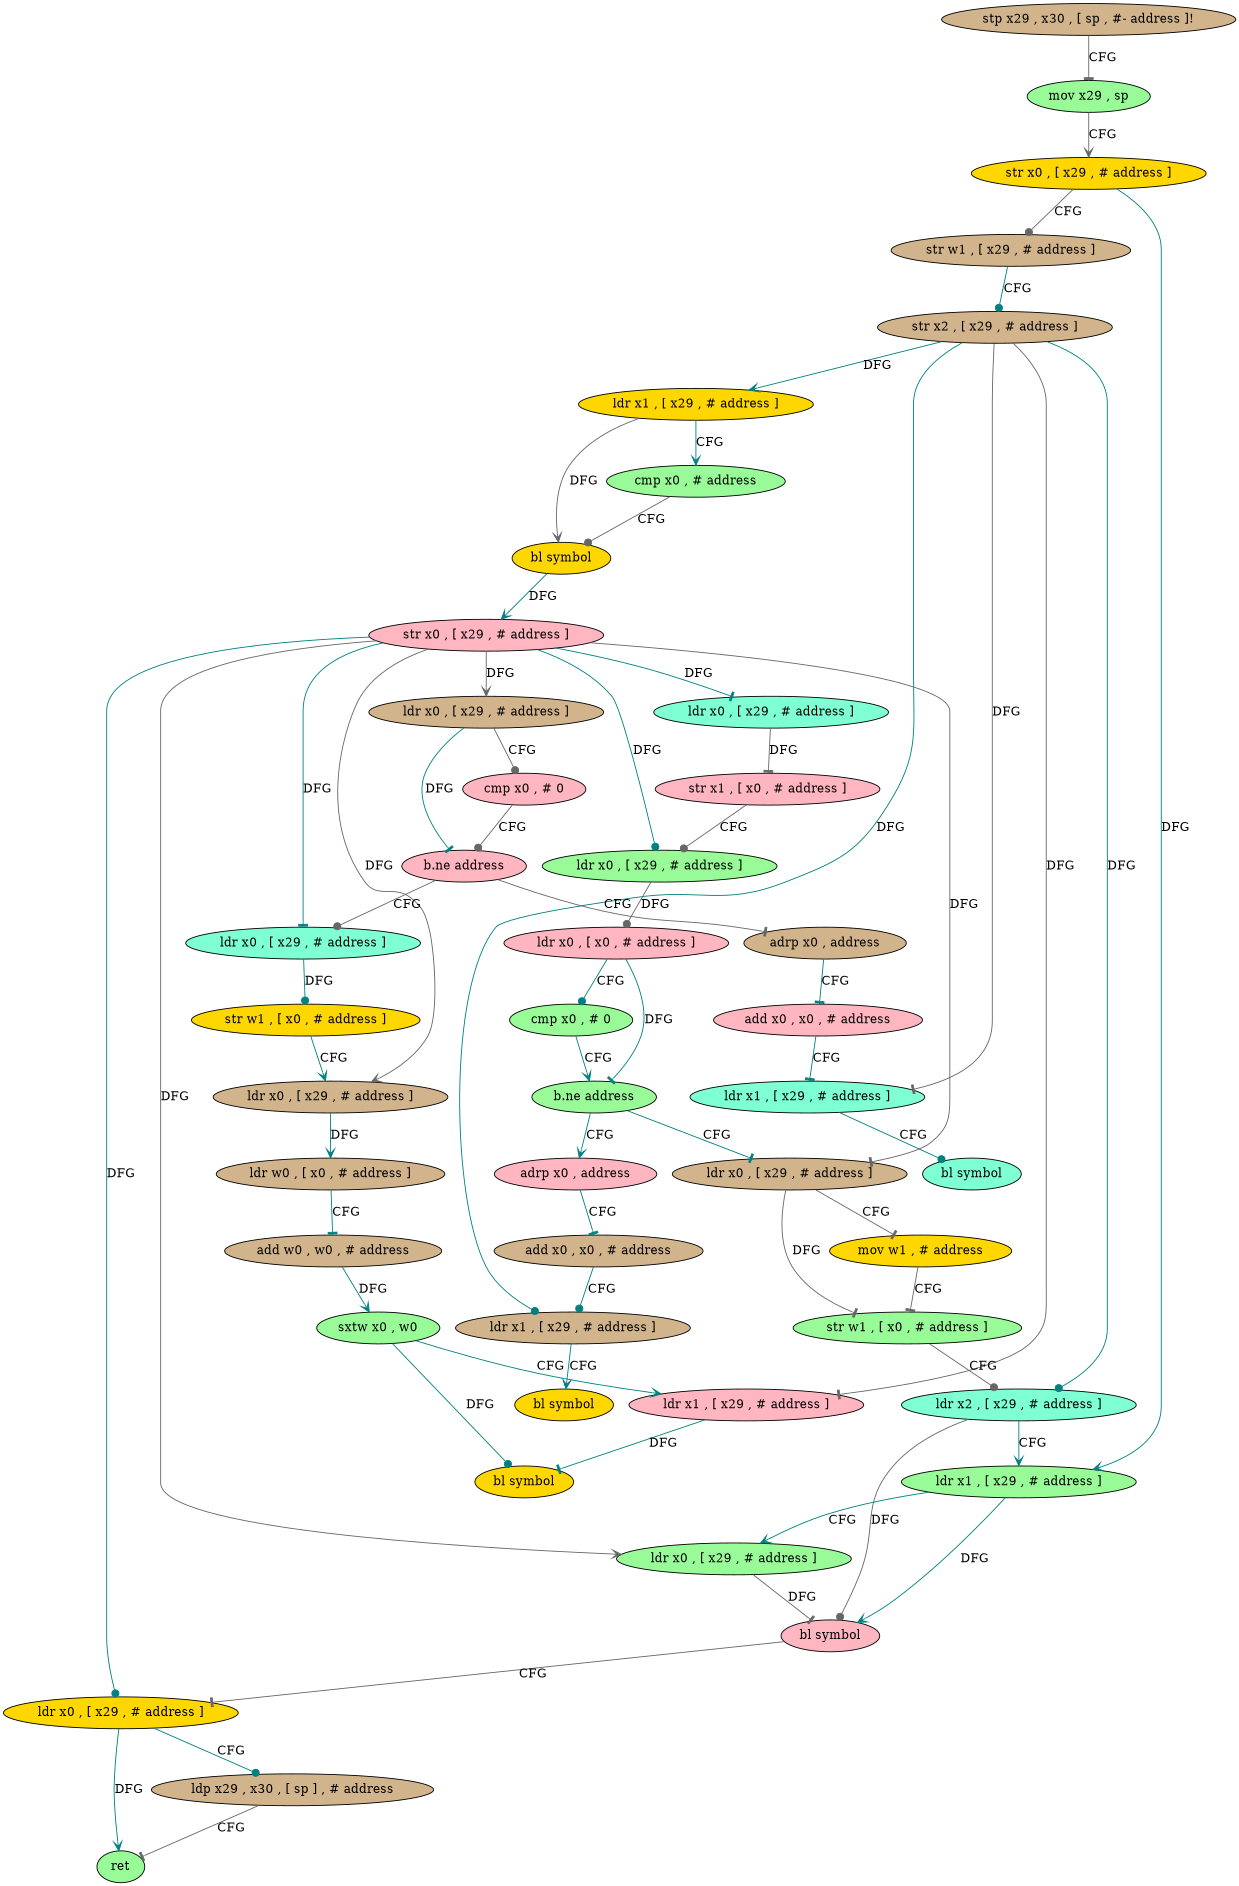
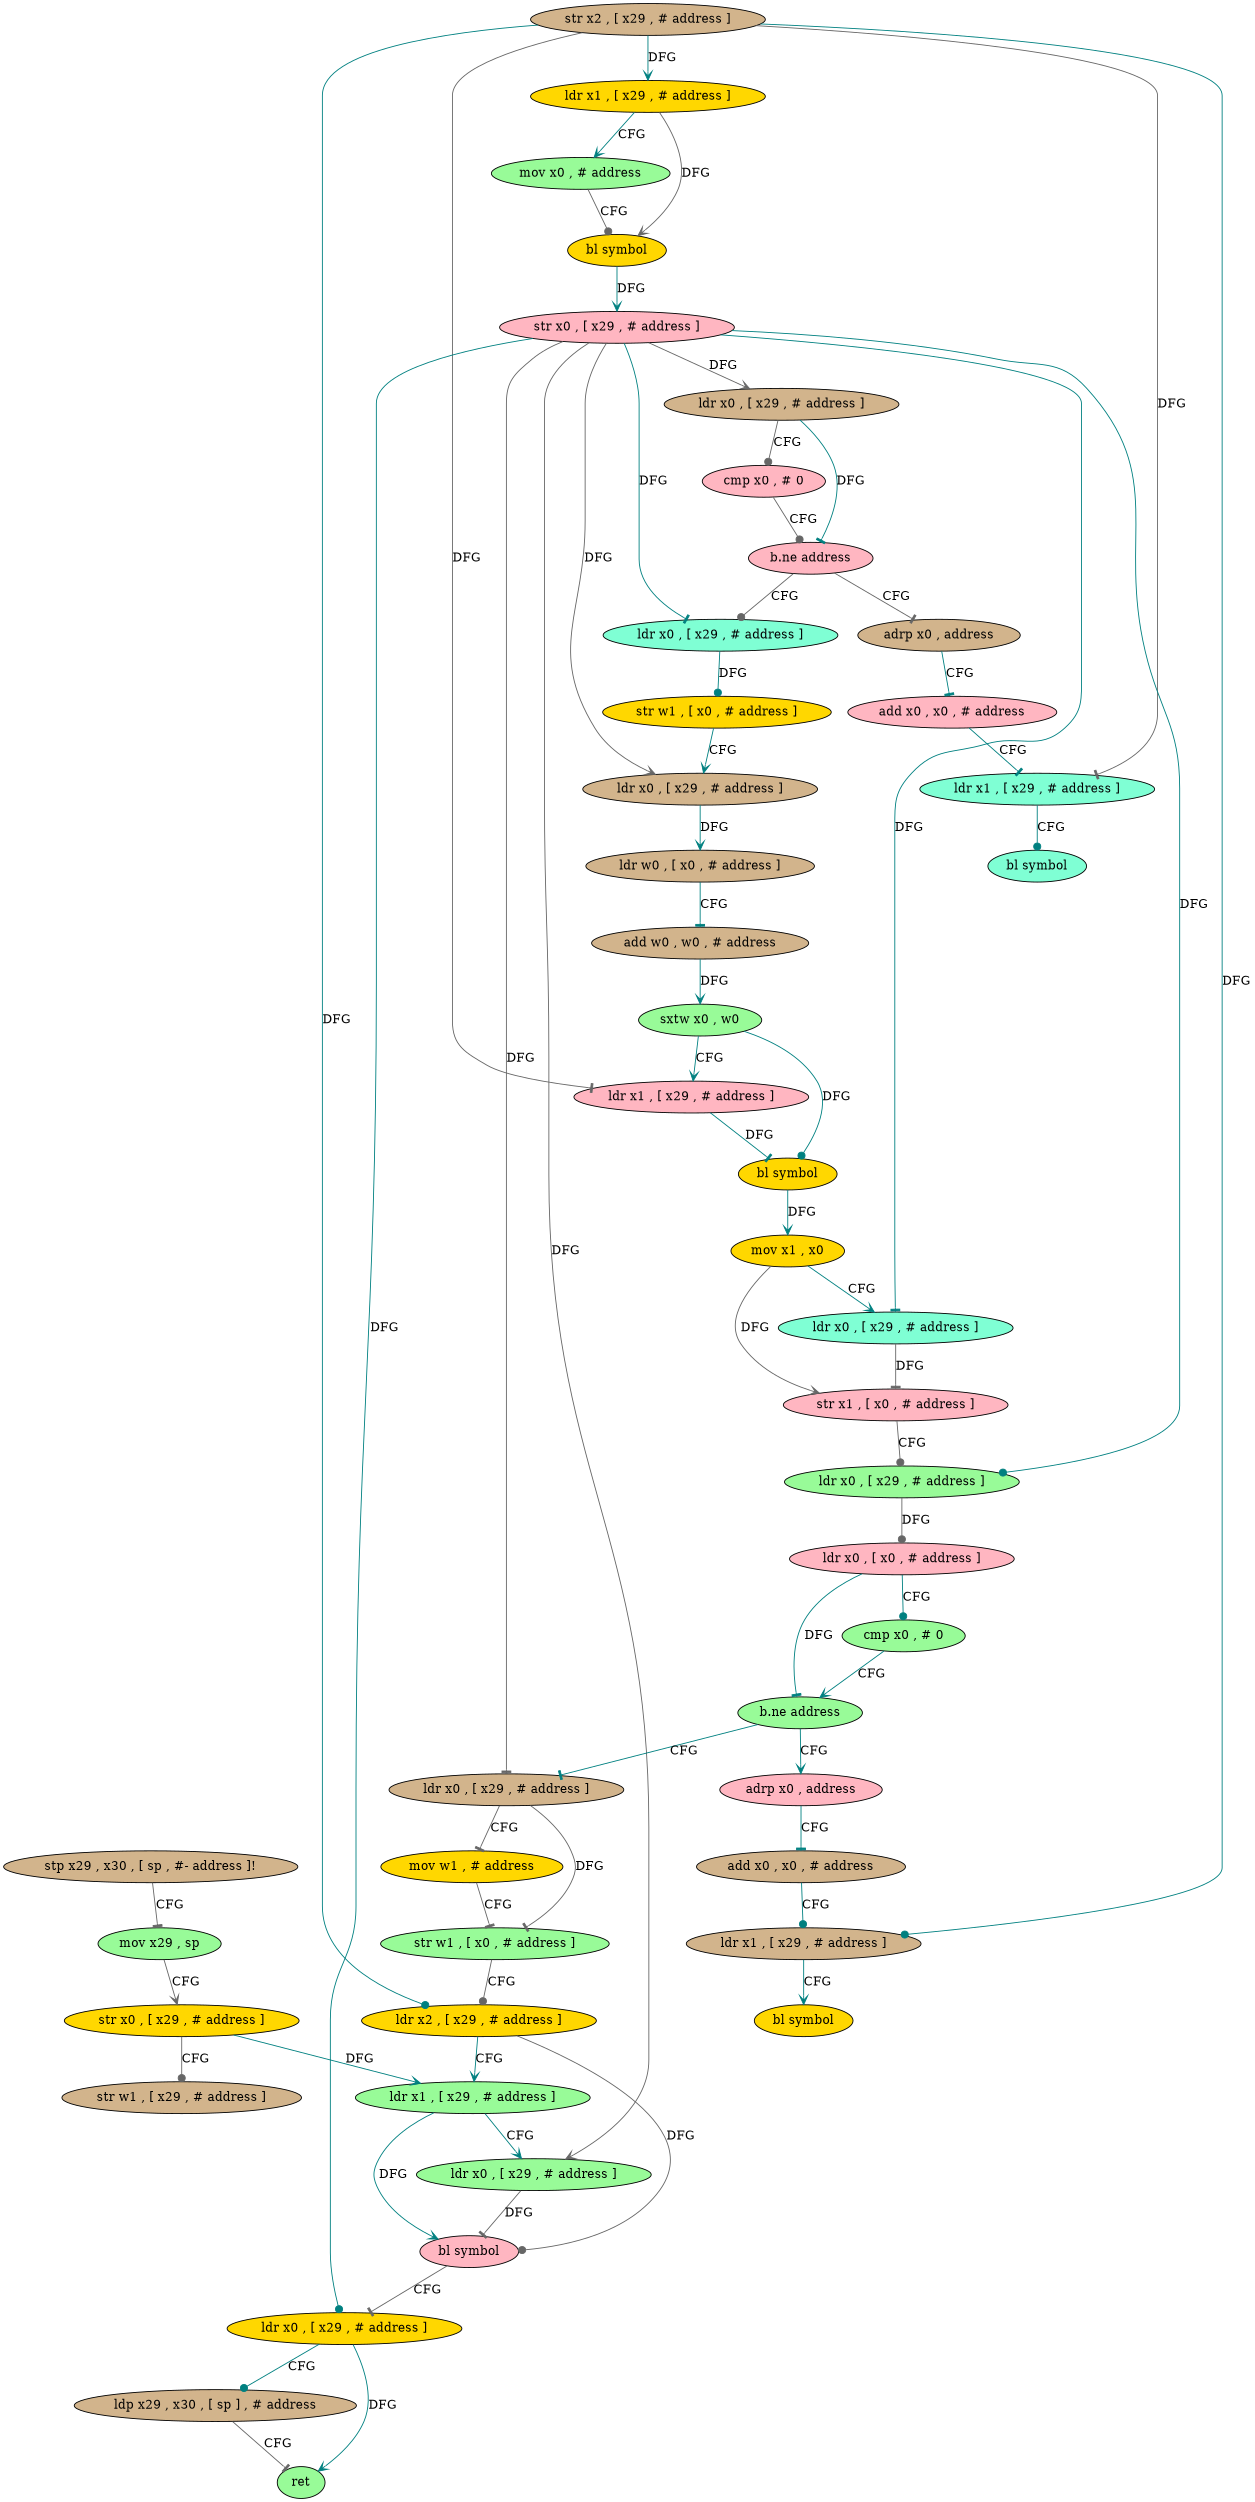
edge "str w1 , [ x29 , # address ]" -> "str x2 , [ x29 , # address ]": removed, label "CFG"
node "cmp x0 , # address": label "cmp x0 , # address" -> "mov x0 , # address"
node "mov x1 , x0": added
node "ldr x2 , [ x29 , # address ]": fillcolor aquamarine -> gold
